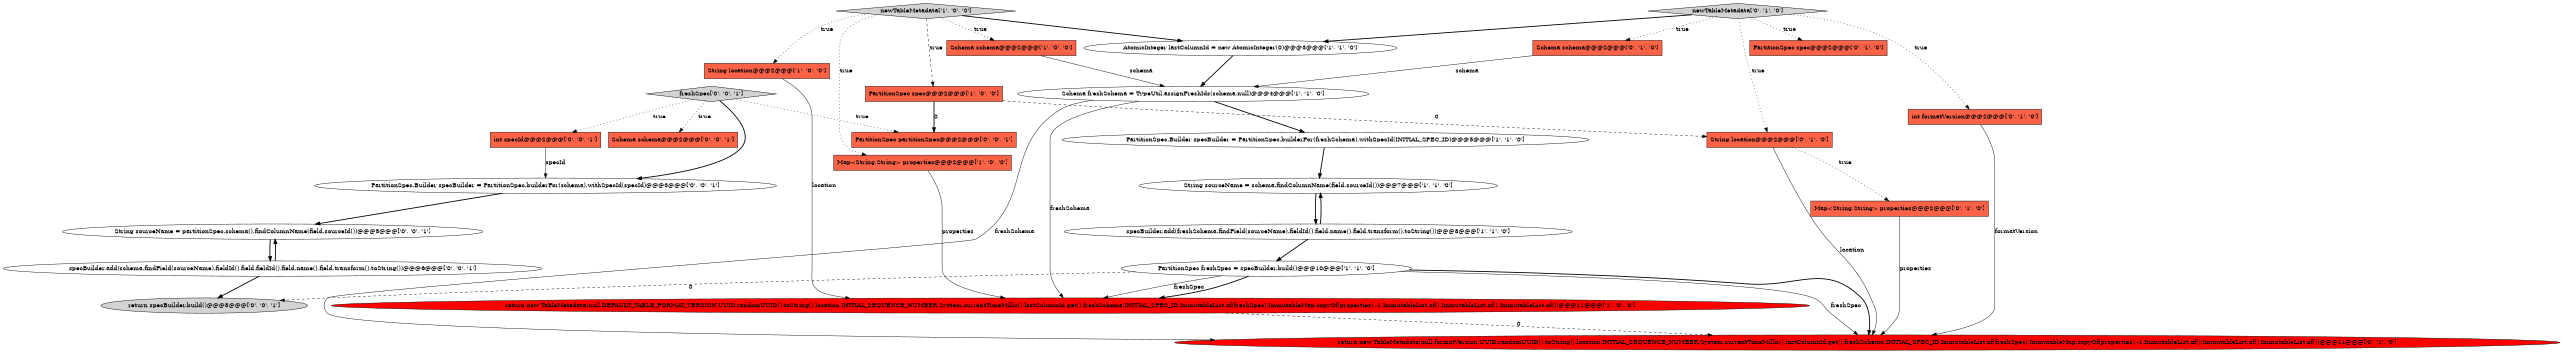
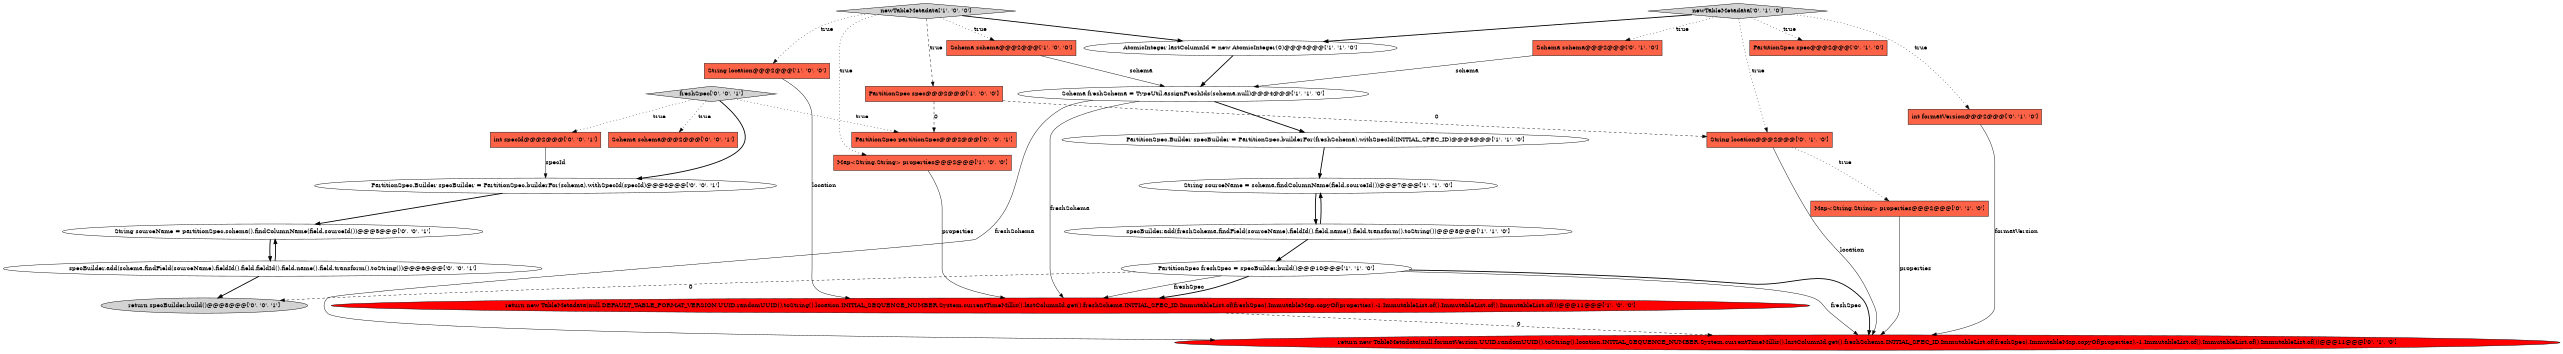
edge "PartitionSpec spec@@@2@@@['1', '0', '0']" -> "PartitionSpec partitionSpec@@@2@@@['0', '0', '1']": style bold -> dashed
